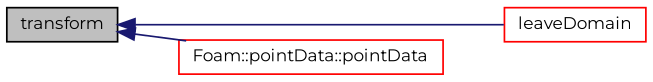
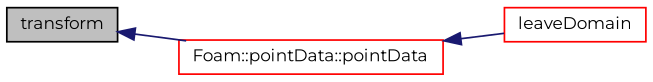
edge "leaveDomain" -> "transform": now "leaveDomain" -> "Foam::pointData::pointData"
